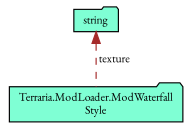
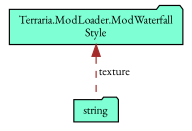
edge "Terraria.ModLoader.ModWaterfall Style" -> "string": reversed
